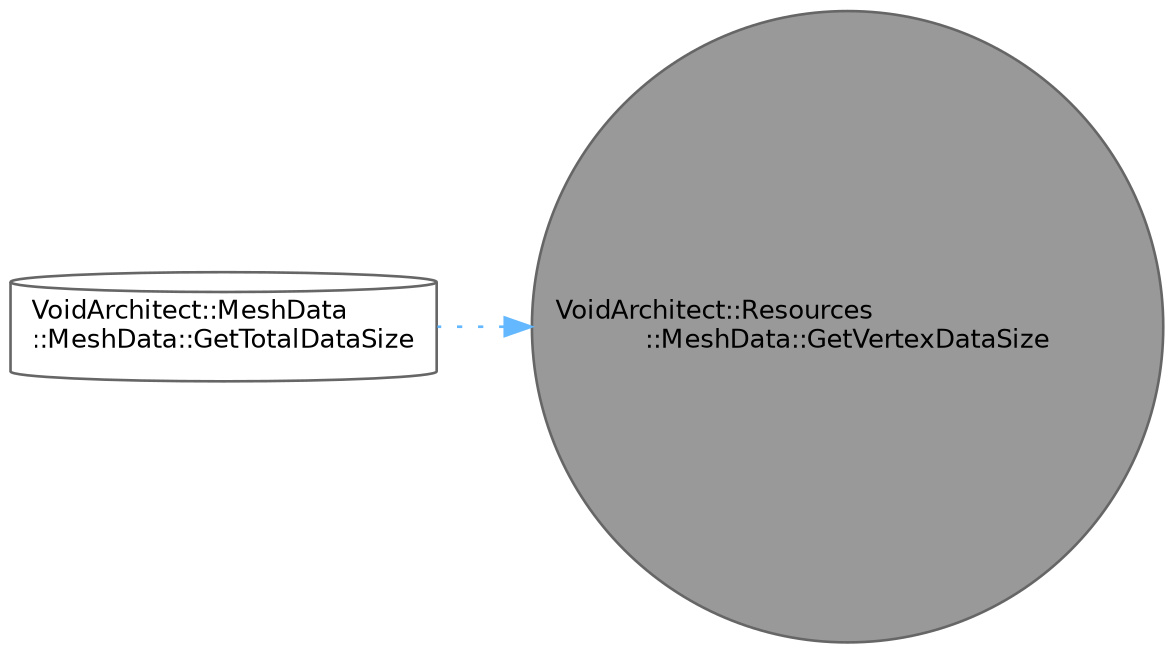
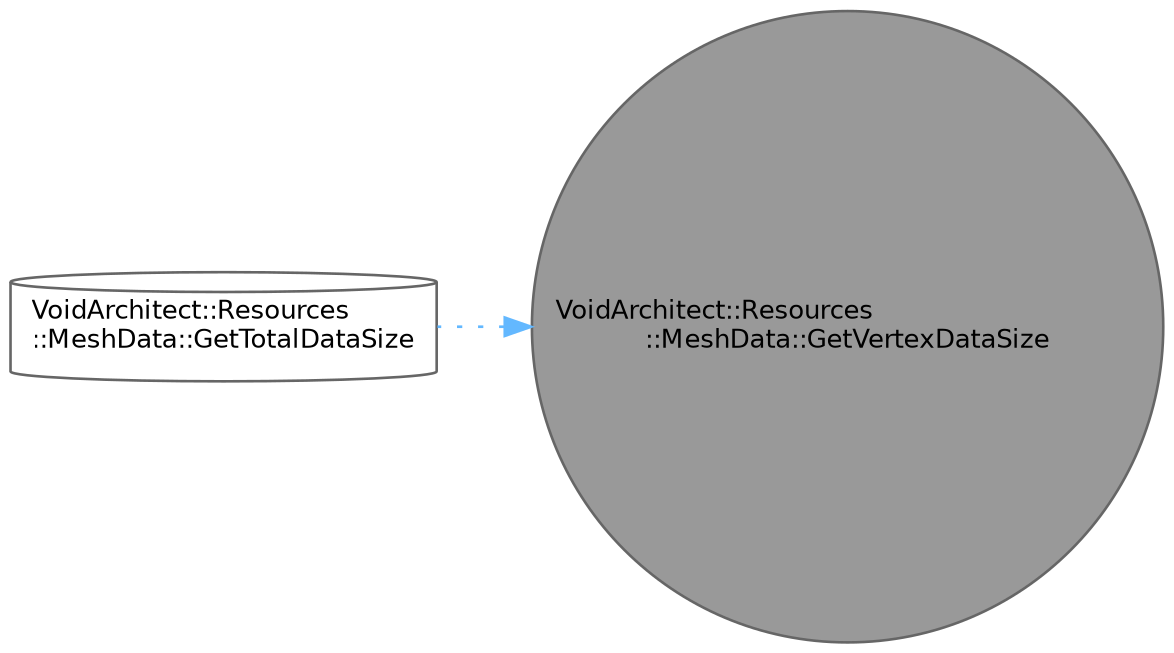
node "VoidArchitect::MeshData ::MeshData::GetTotalDataSize": label "VoidArchitect::MeshData ::MeshData::GetTotalDataSize" -> "VoidArchitect::Resources ::MeshData::GetTotalDataSize"
